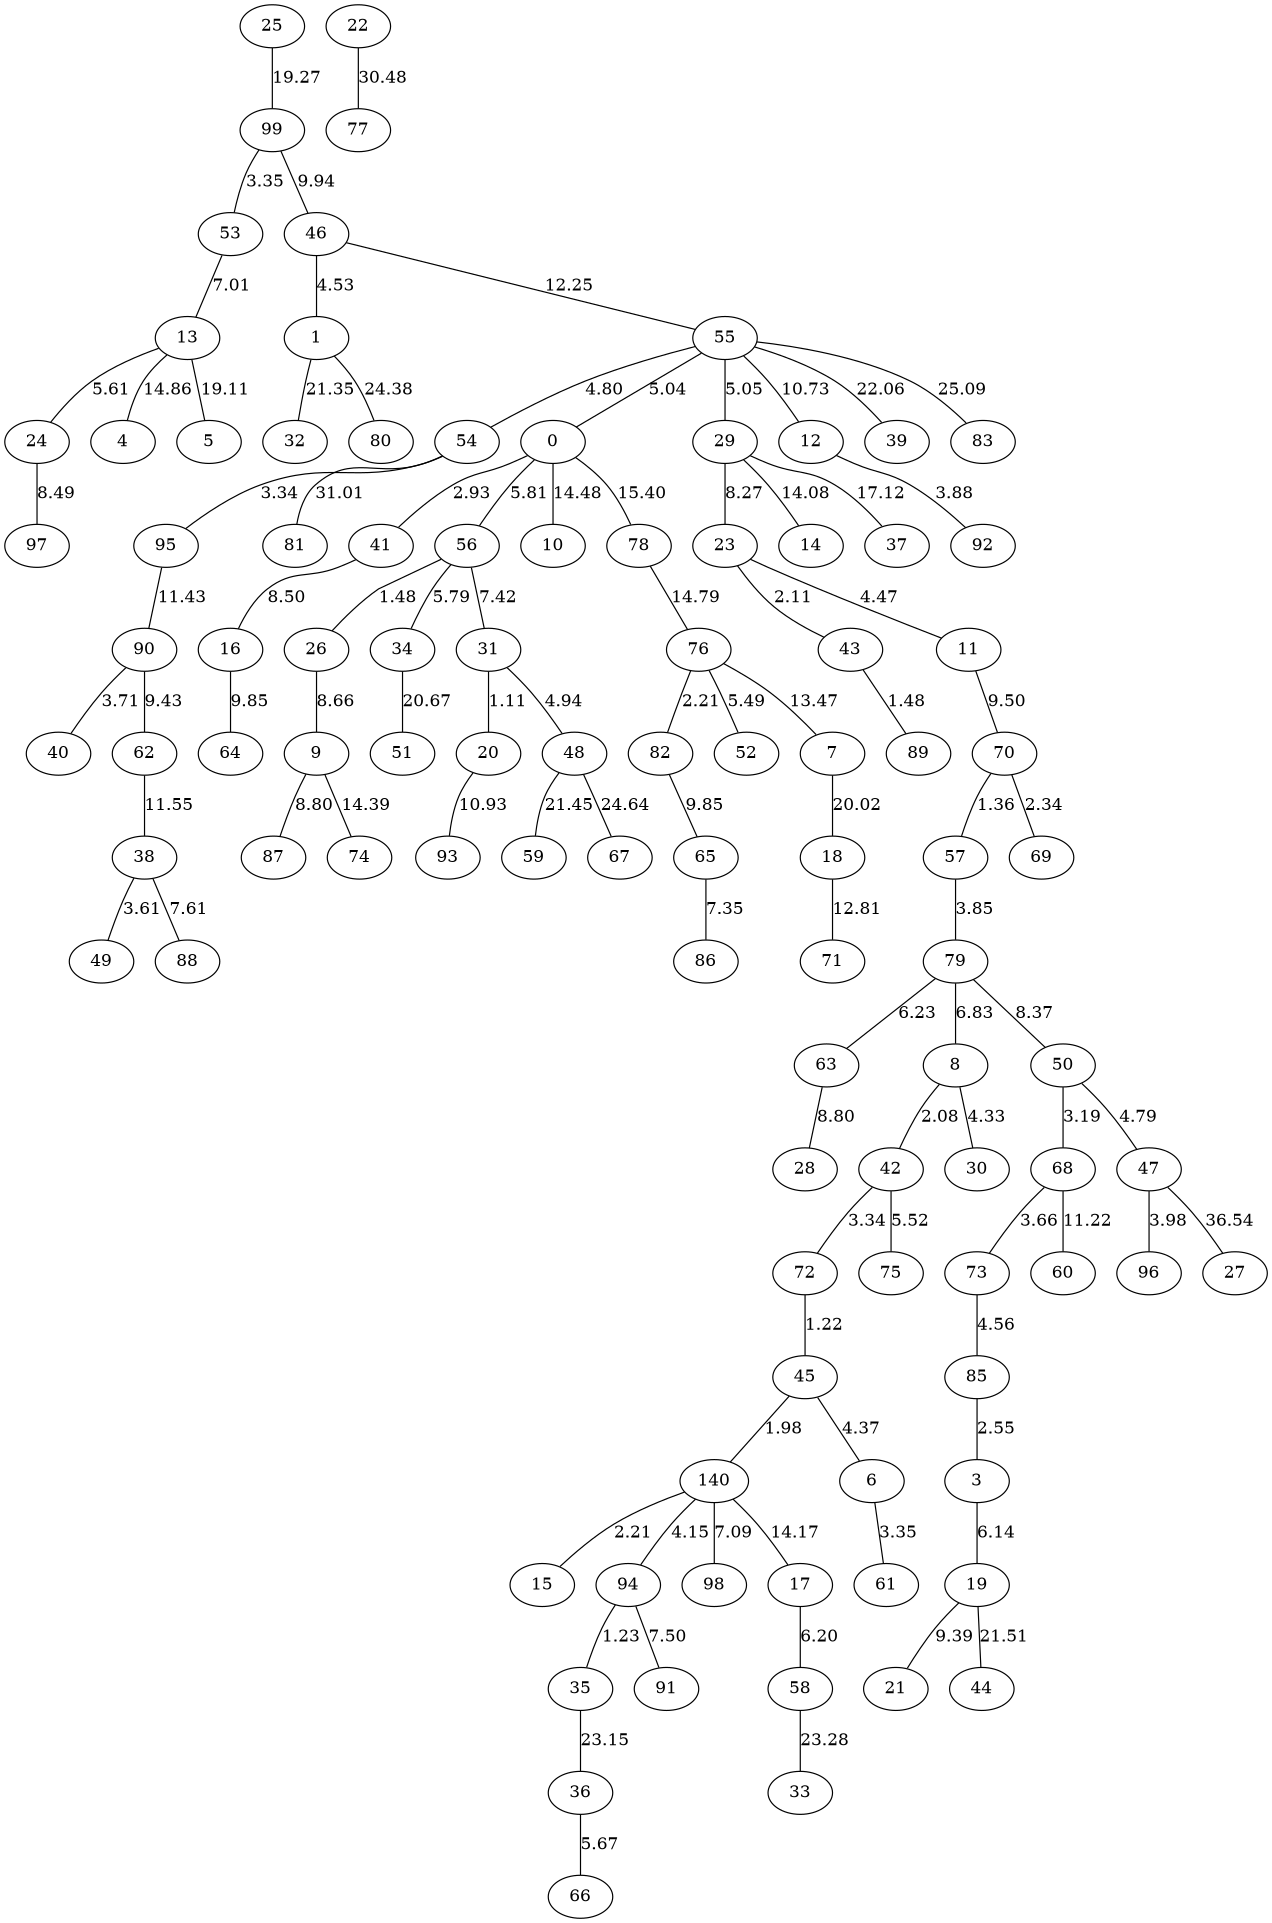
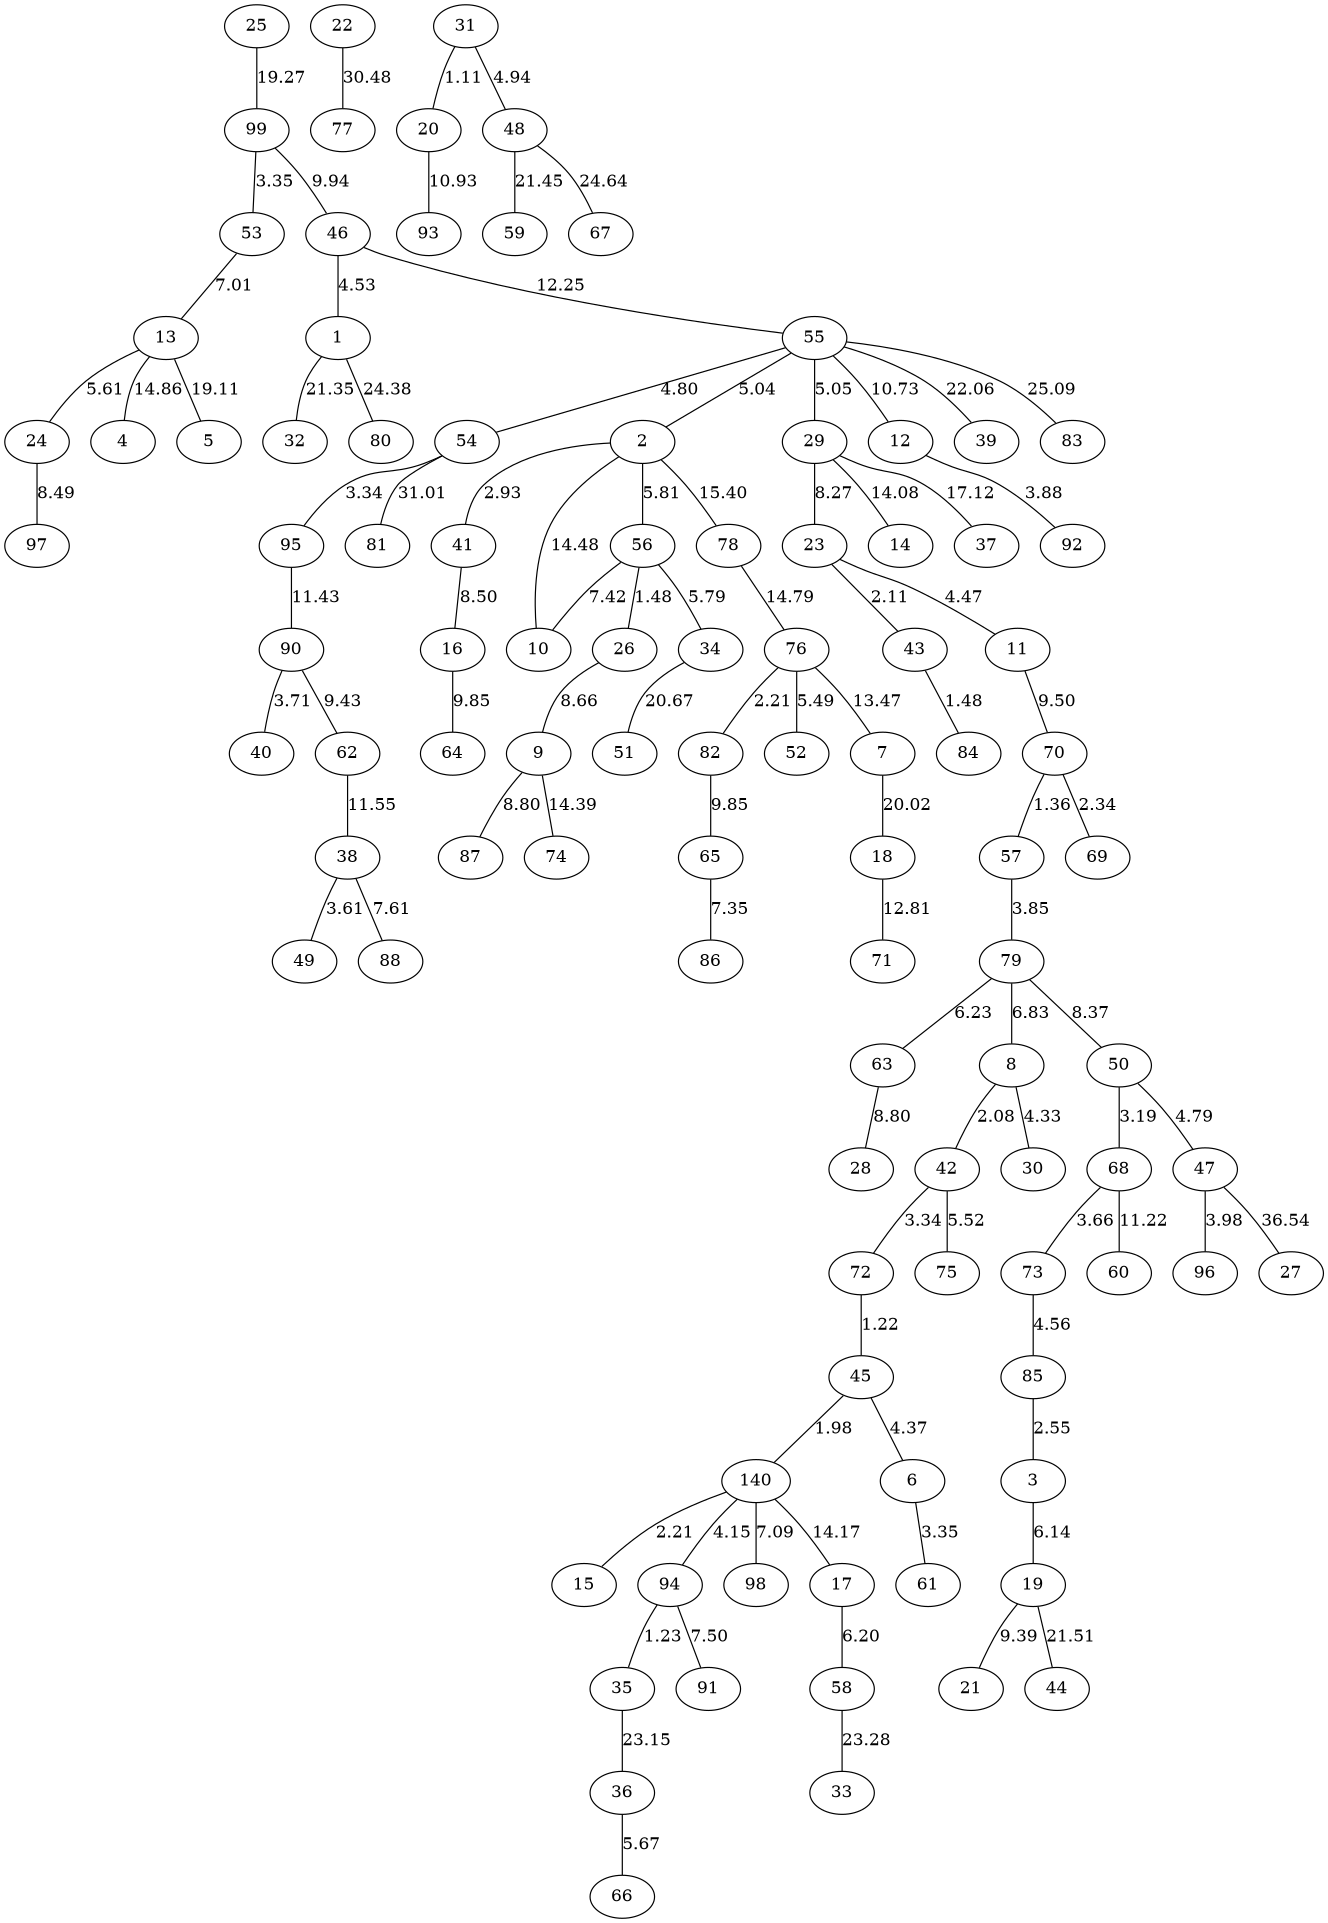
node "0": label "0" -> "2"
edge "56" -- "31": now "56" -- "10"
node "89": label "89" -> "84"
